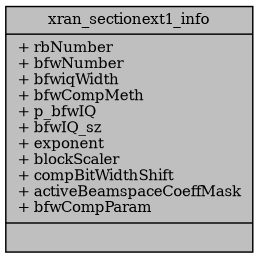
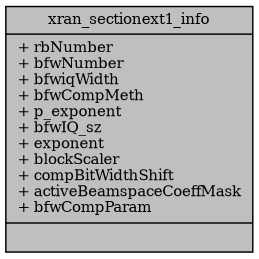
node "xran_sectionext1_info": text "+ p_bfwIQ" -> "+ p_exponent"
